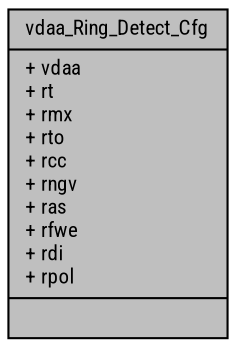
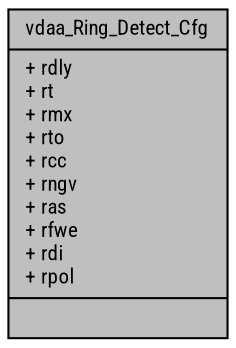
node "vdaa_Ring_Detect_Cfg": text "+ vdaa" -> "+ rdly"
